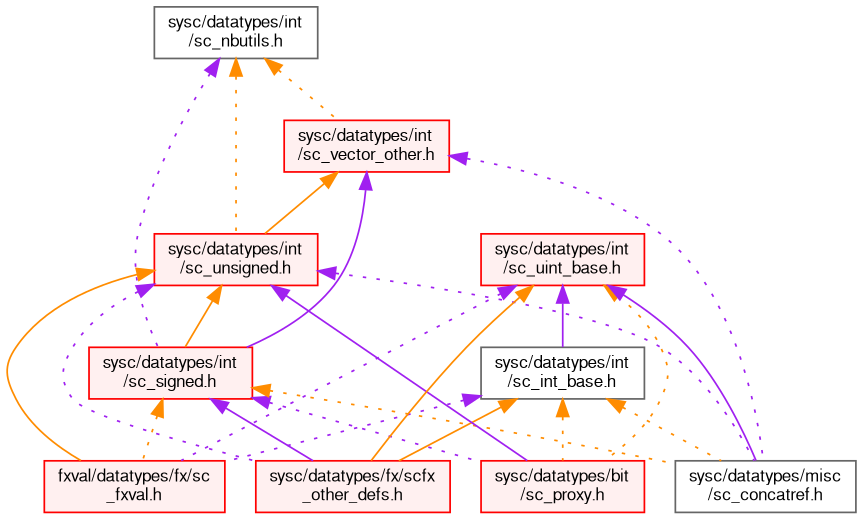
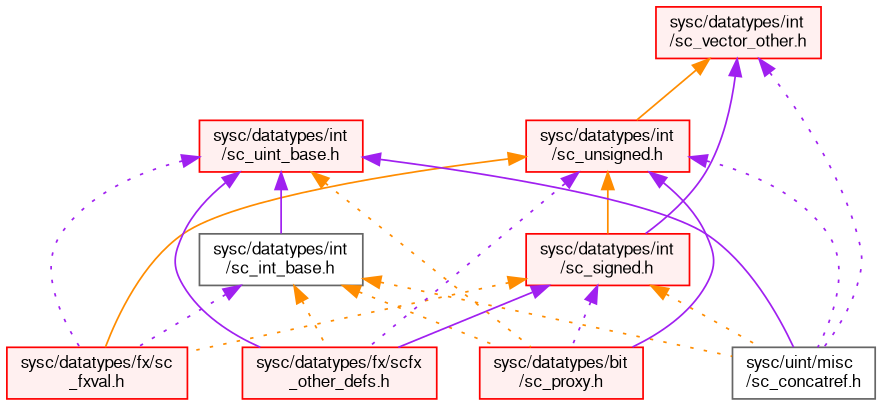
node "sysc/datatypes/int /sc_nbutils.h": removed
edge "sysc/datatypes/fx/scfx _other_defs.h" -> "sysc/datatypes/int /sc_uint_base.h": color darkorange -> purple
edge "sysc/datatypes/fx/scfx _other_defs.h" -> "sysc/datatypes/int /sc_int_base.h": style solid -> dotted
node "fxval/datatypes/fx/sc _fxval.h": label "fxval/datatypes/fx/sc _fxval.h" -> "sysc/datatypes/fx/sc _fxval.h"
node "sysc/datatypes/misc /sc_concatref.h": label "sysc/datatypes/misc /sc_concatref.h" -> "sysc/uint/misc /sc_concatref.h"
